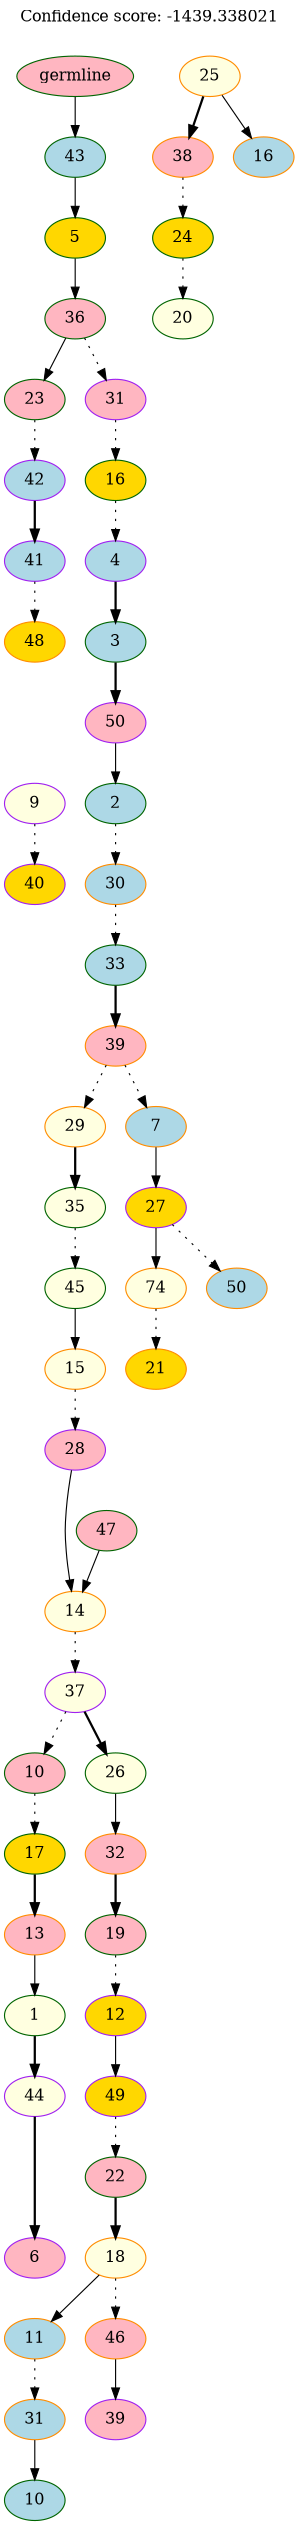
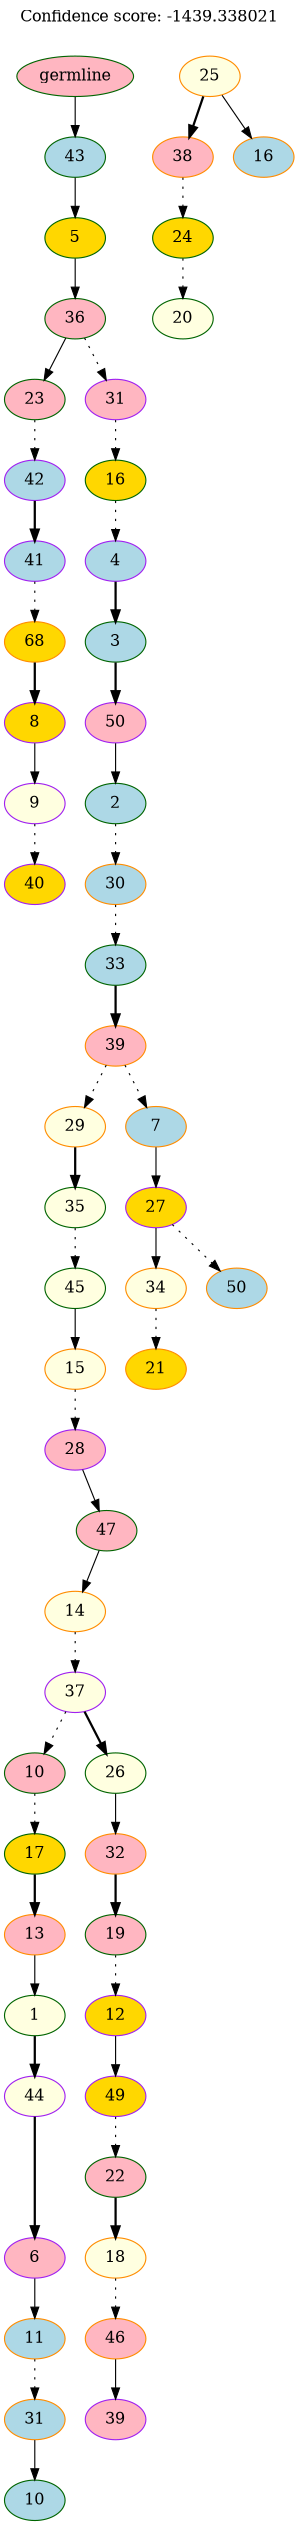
node "48": label "48" -> "68"
node "8": added
node "74": label "74" -> "34"
edge "28" -> "14": now "28" -> "47"
edge "18" -> "11": now "6" -> "11"
